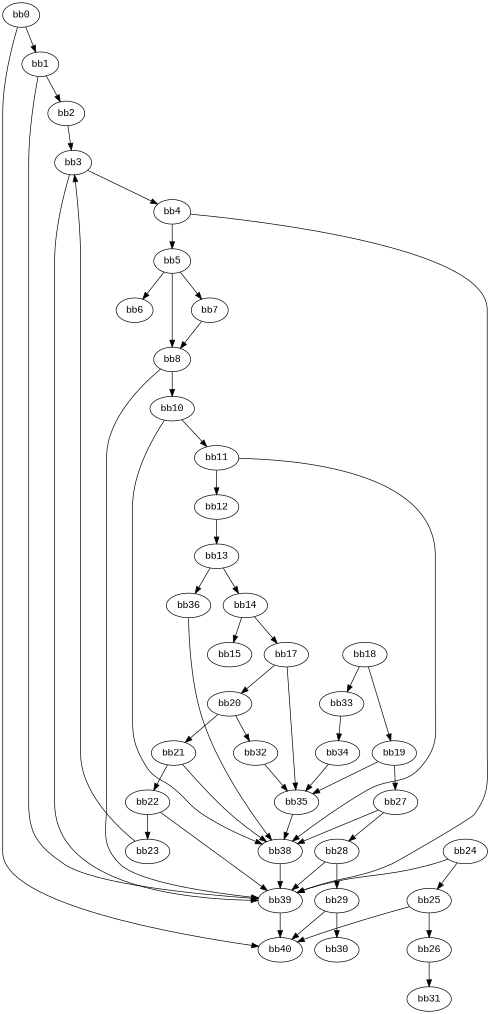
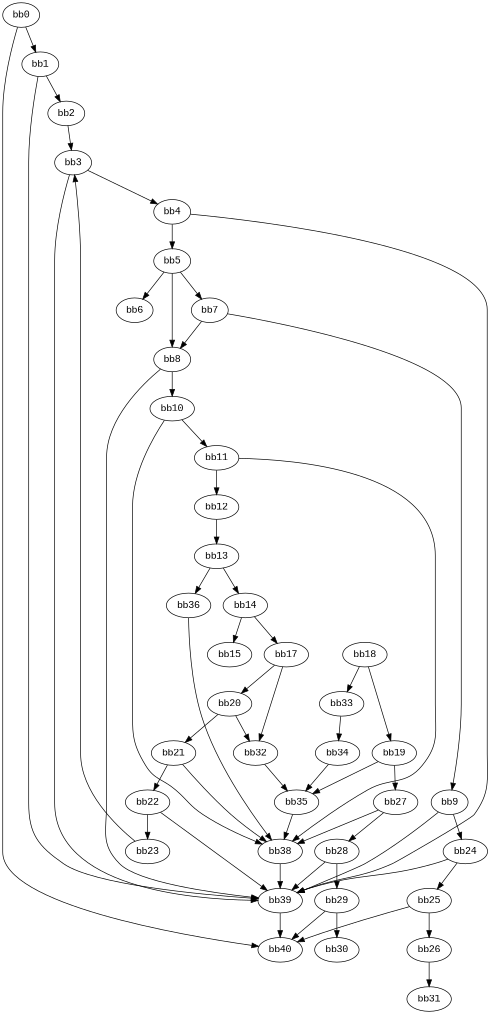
edge "bb17" -> "bb35": now "bb17" -> "bb32"
node "bb9": added
